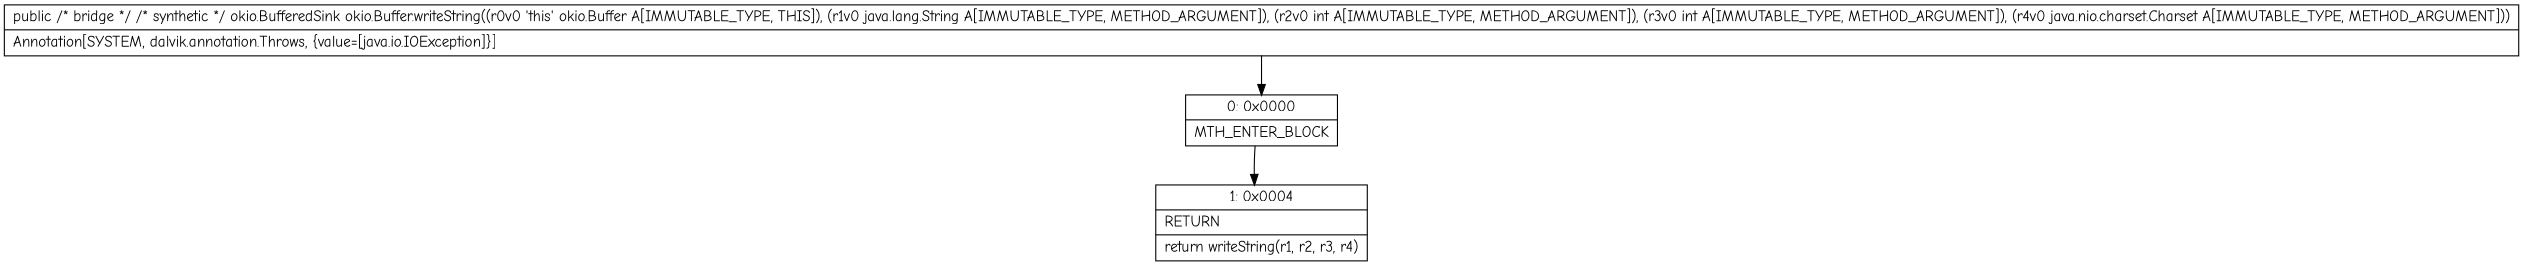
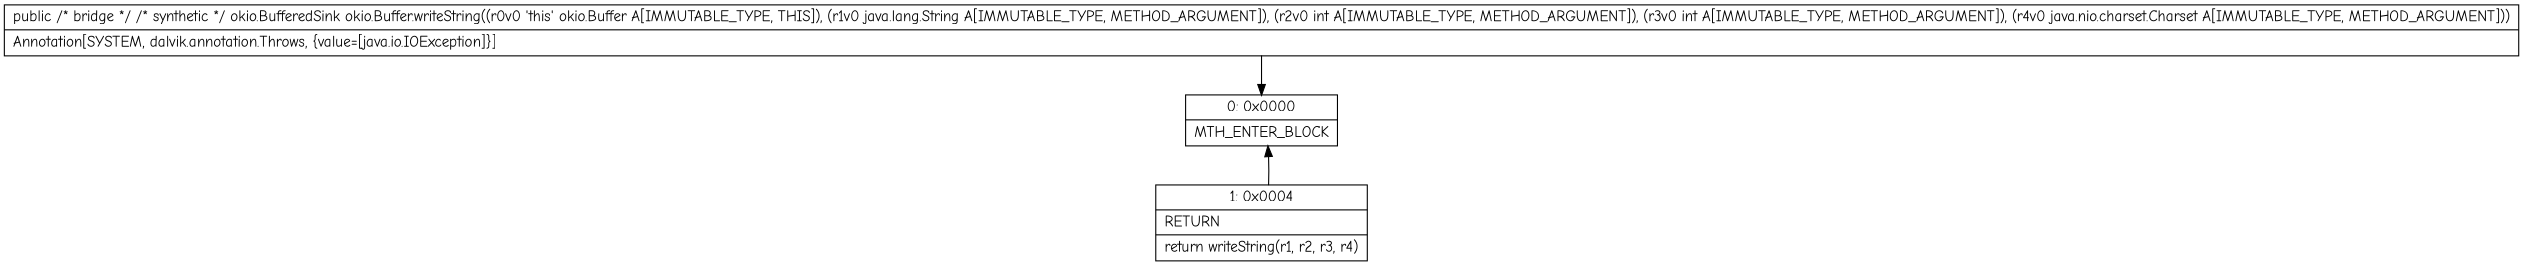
edge "0: 0x0000" -> "1: 0x0004": reversed
